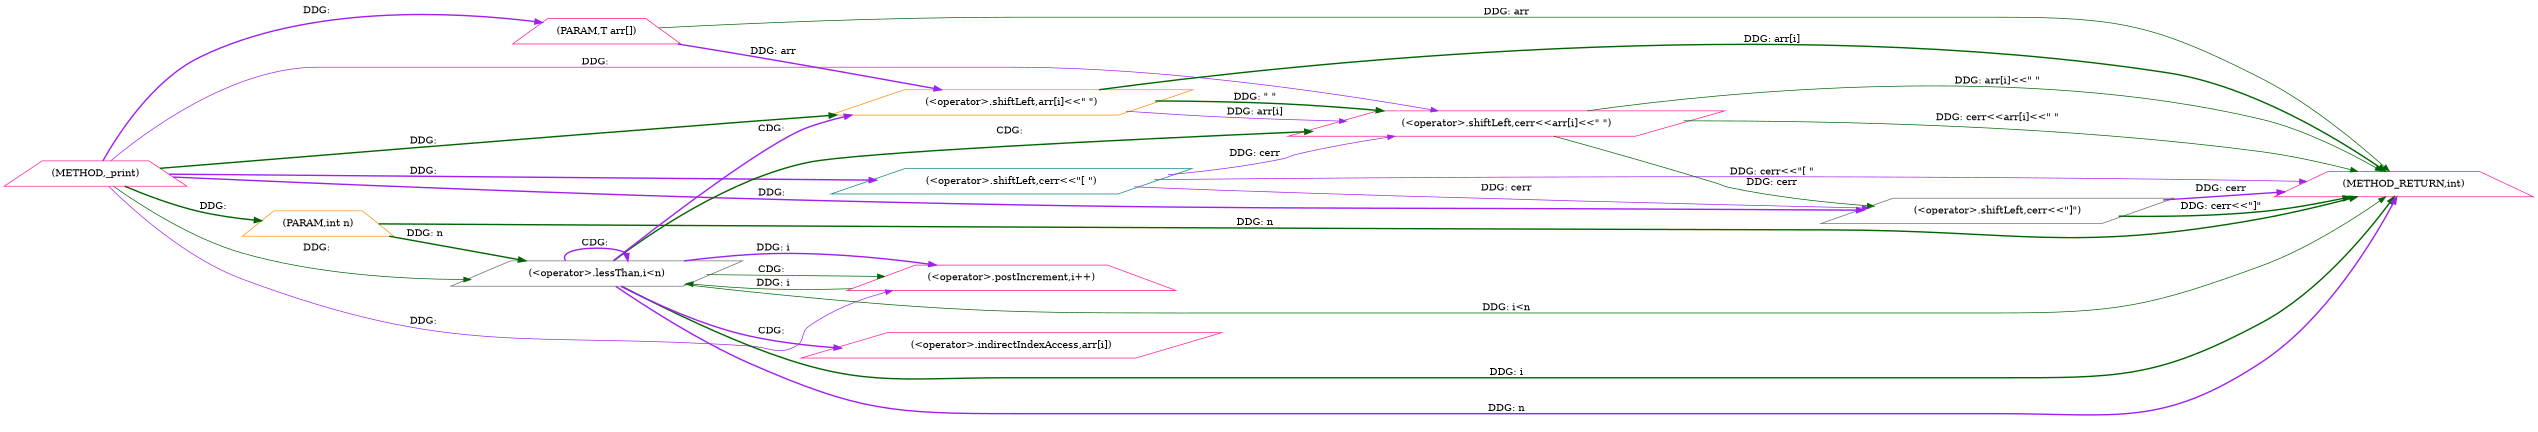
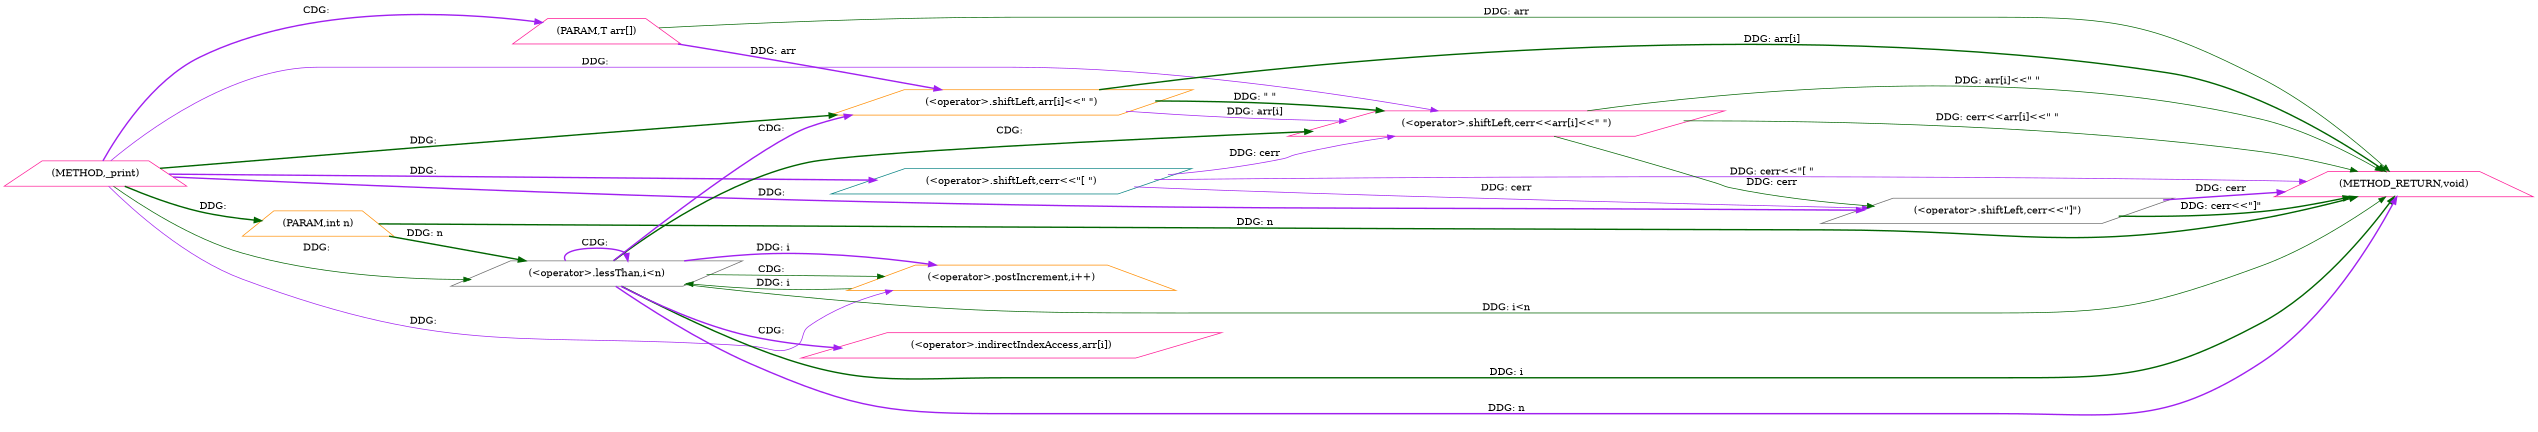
edge "(METHOD,_print)" -> "(PARAM,T arr[])": label "DDG: " -> "CDG: "
node "(METHOD_RETURN,int)": label "(METHOD_RETURN,int)" -> "(METHOD_RETURN,void)"
node "(<operator>.postIncrement,i++)": color deeppink -> darkorange
